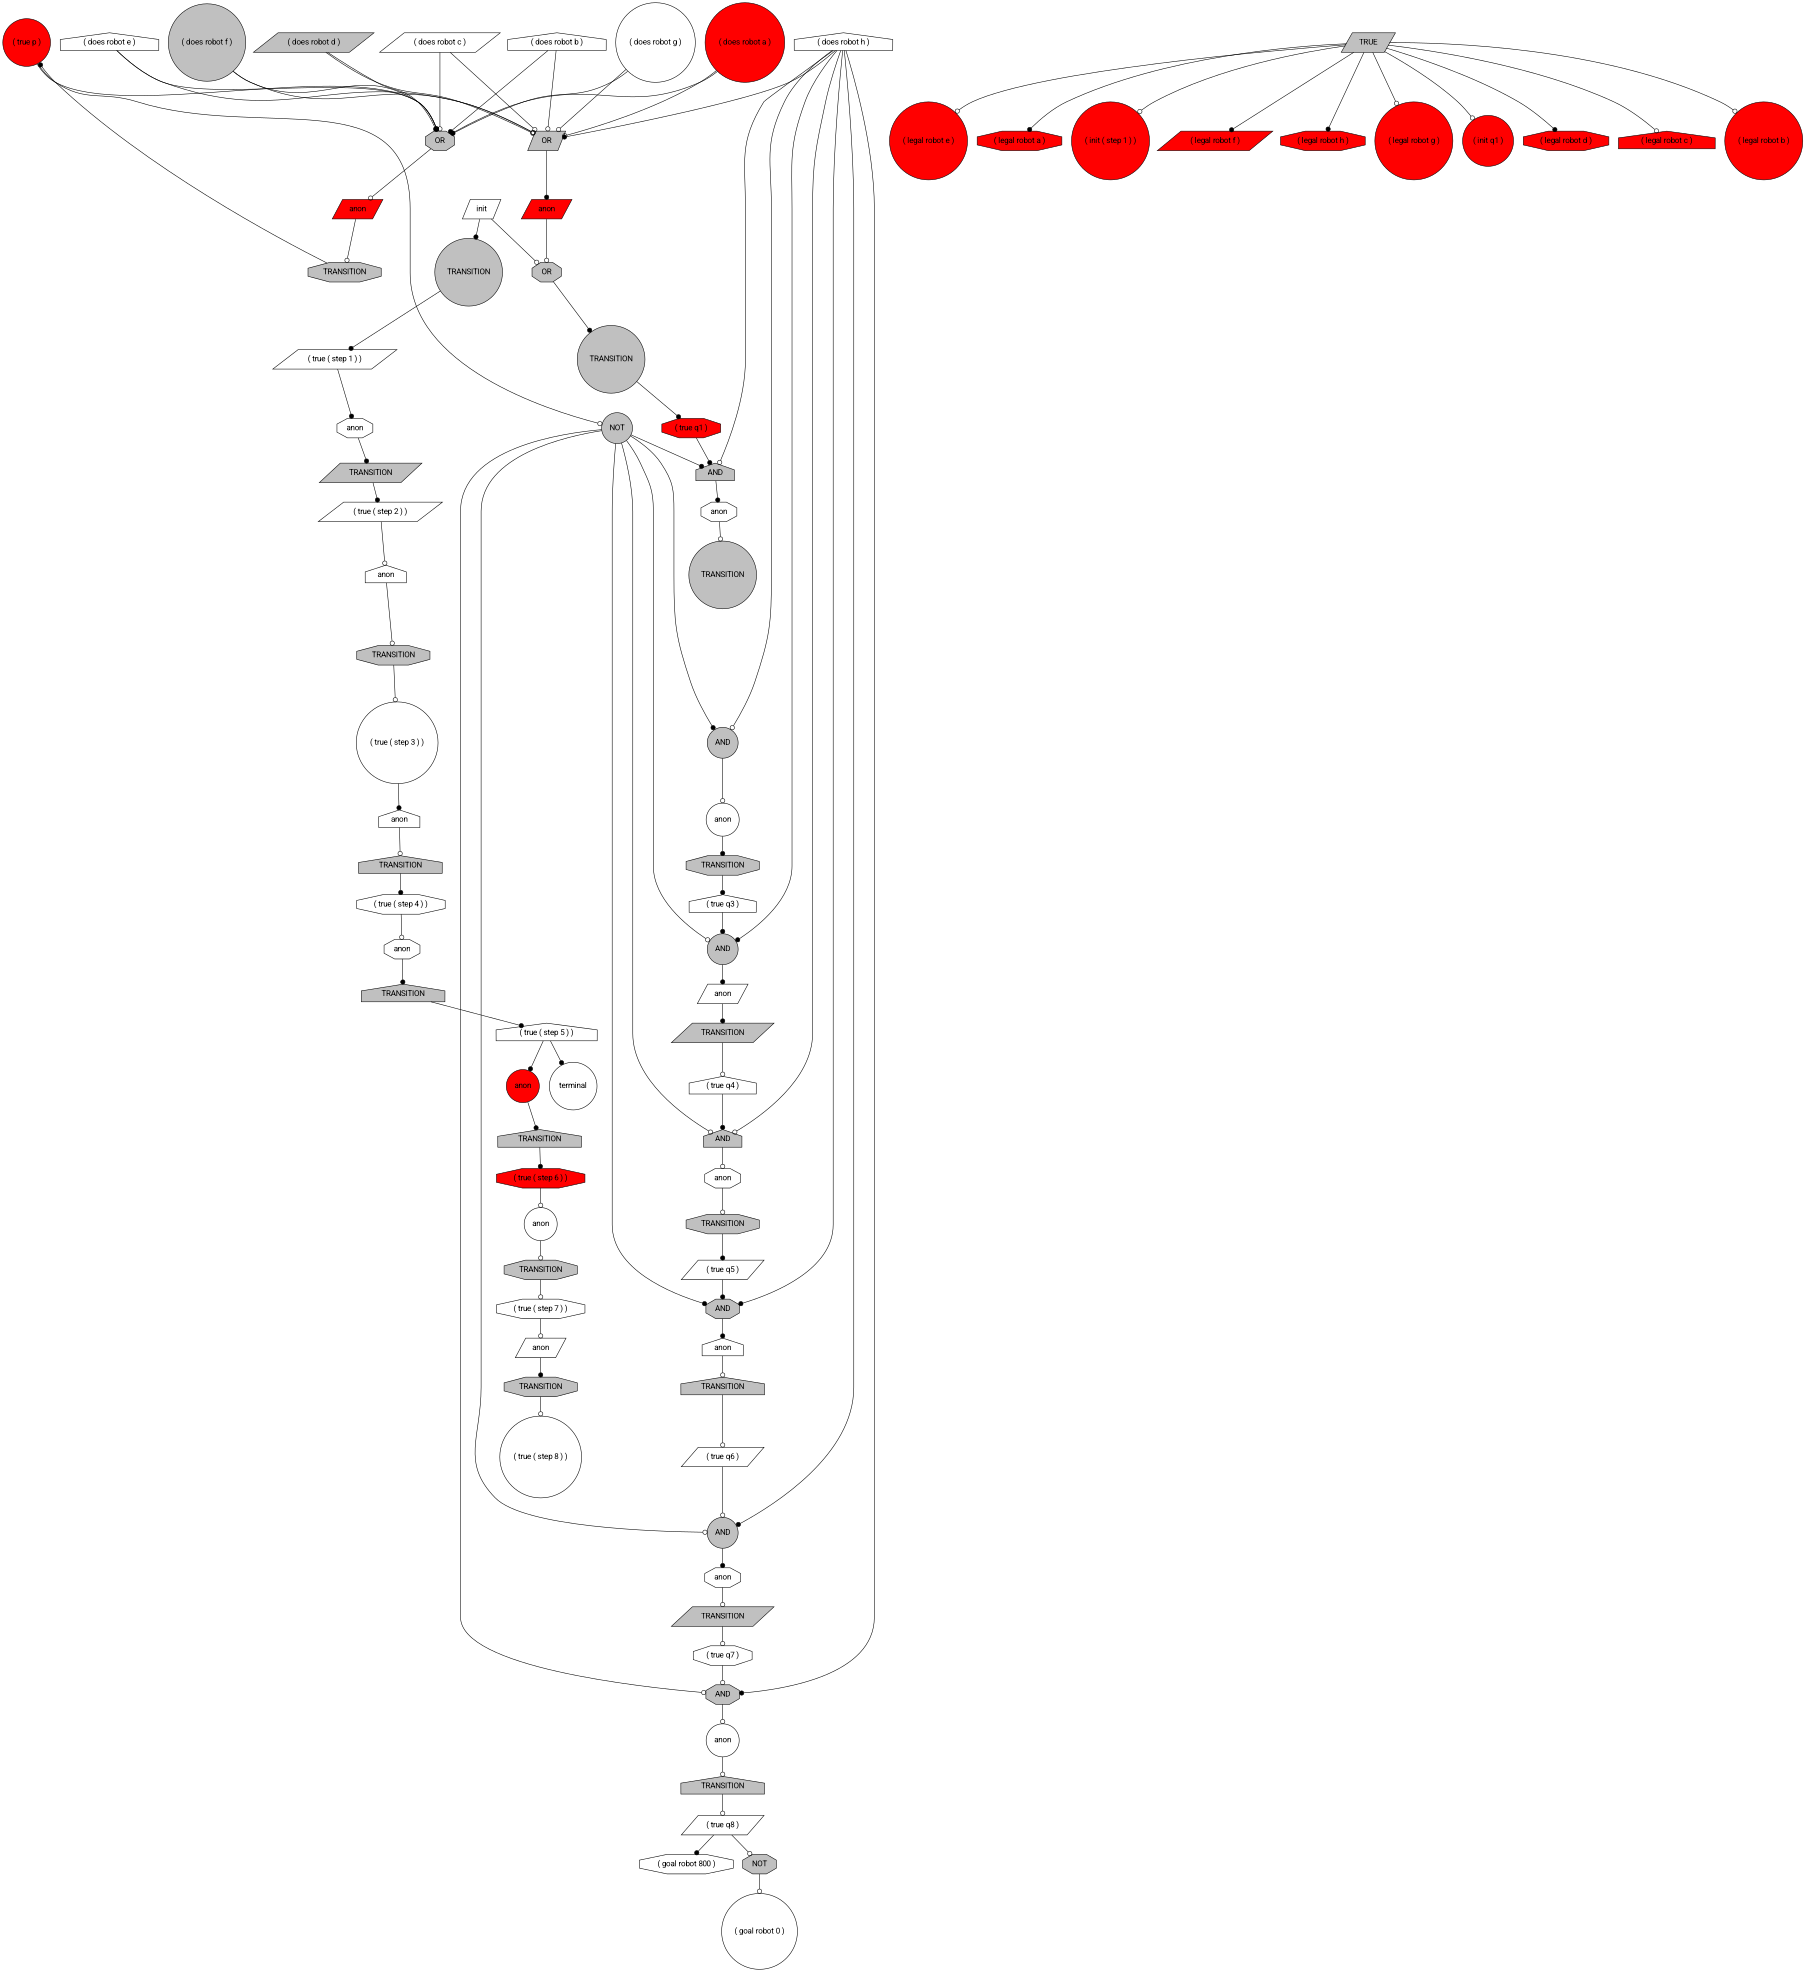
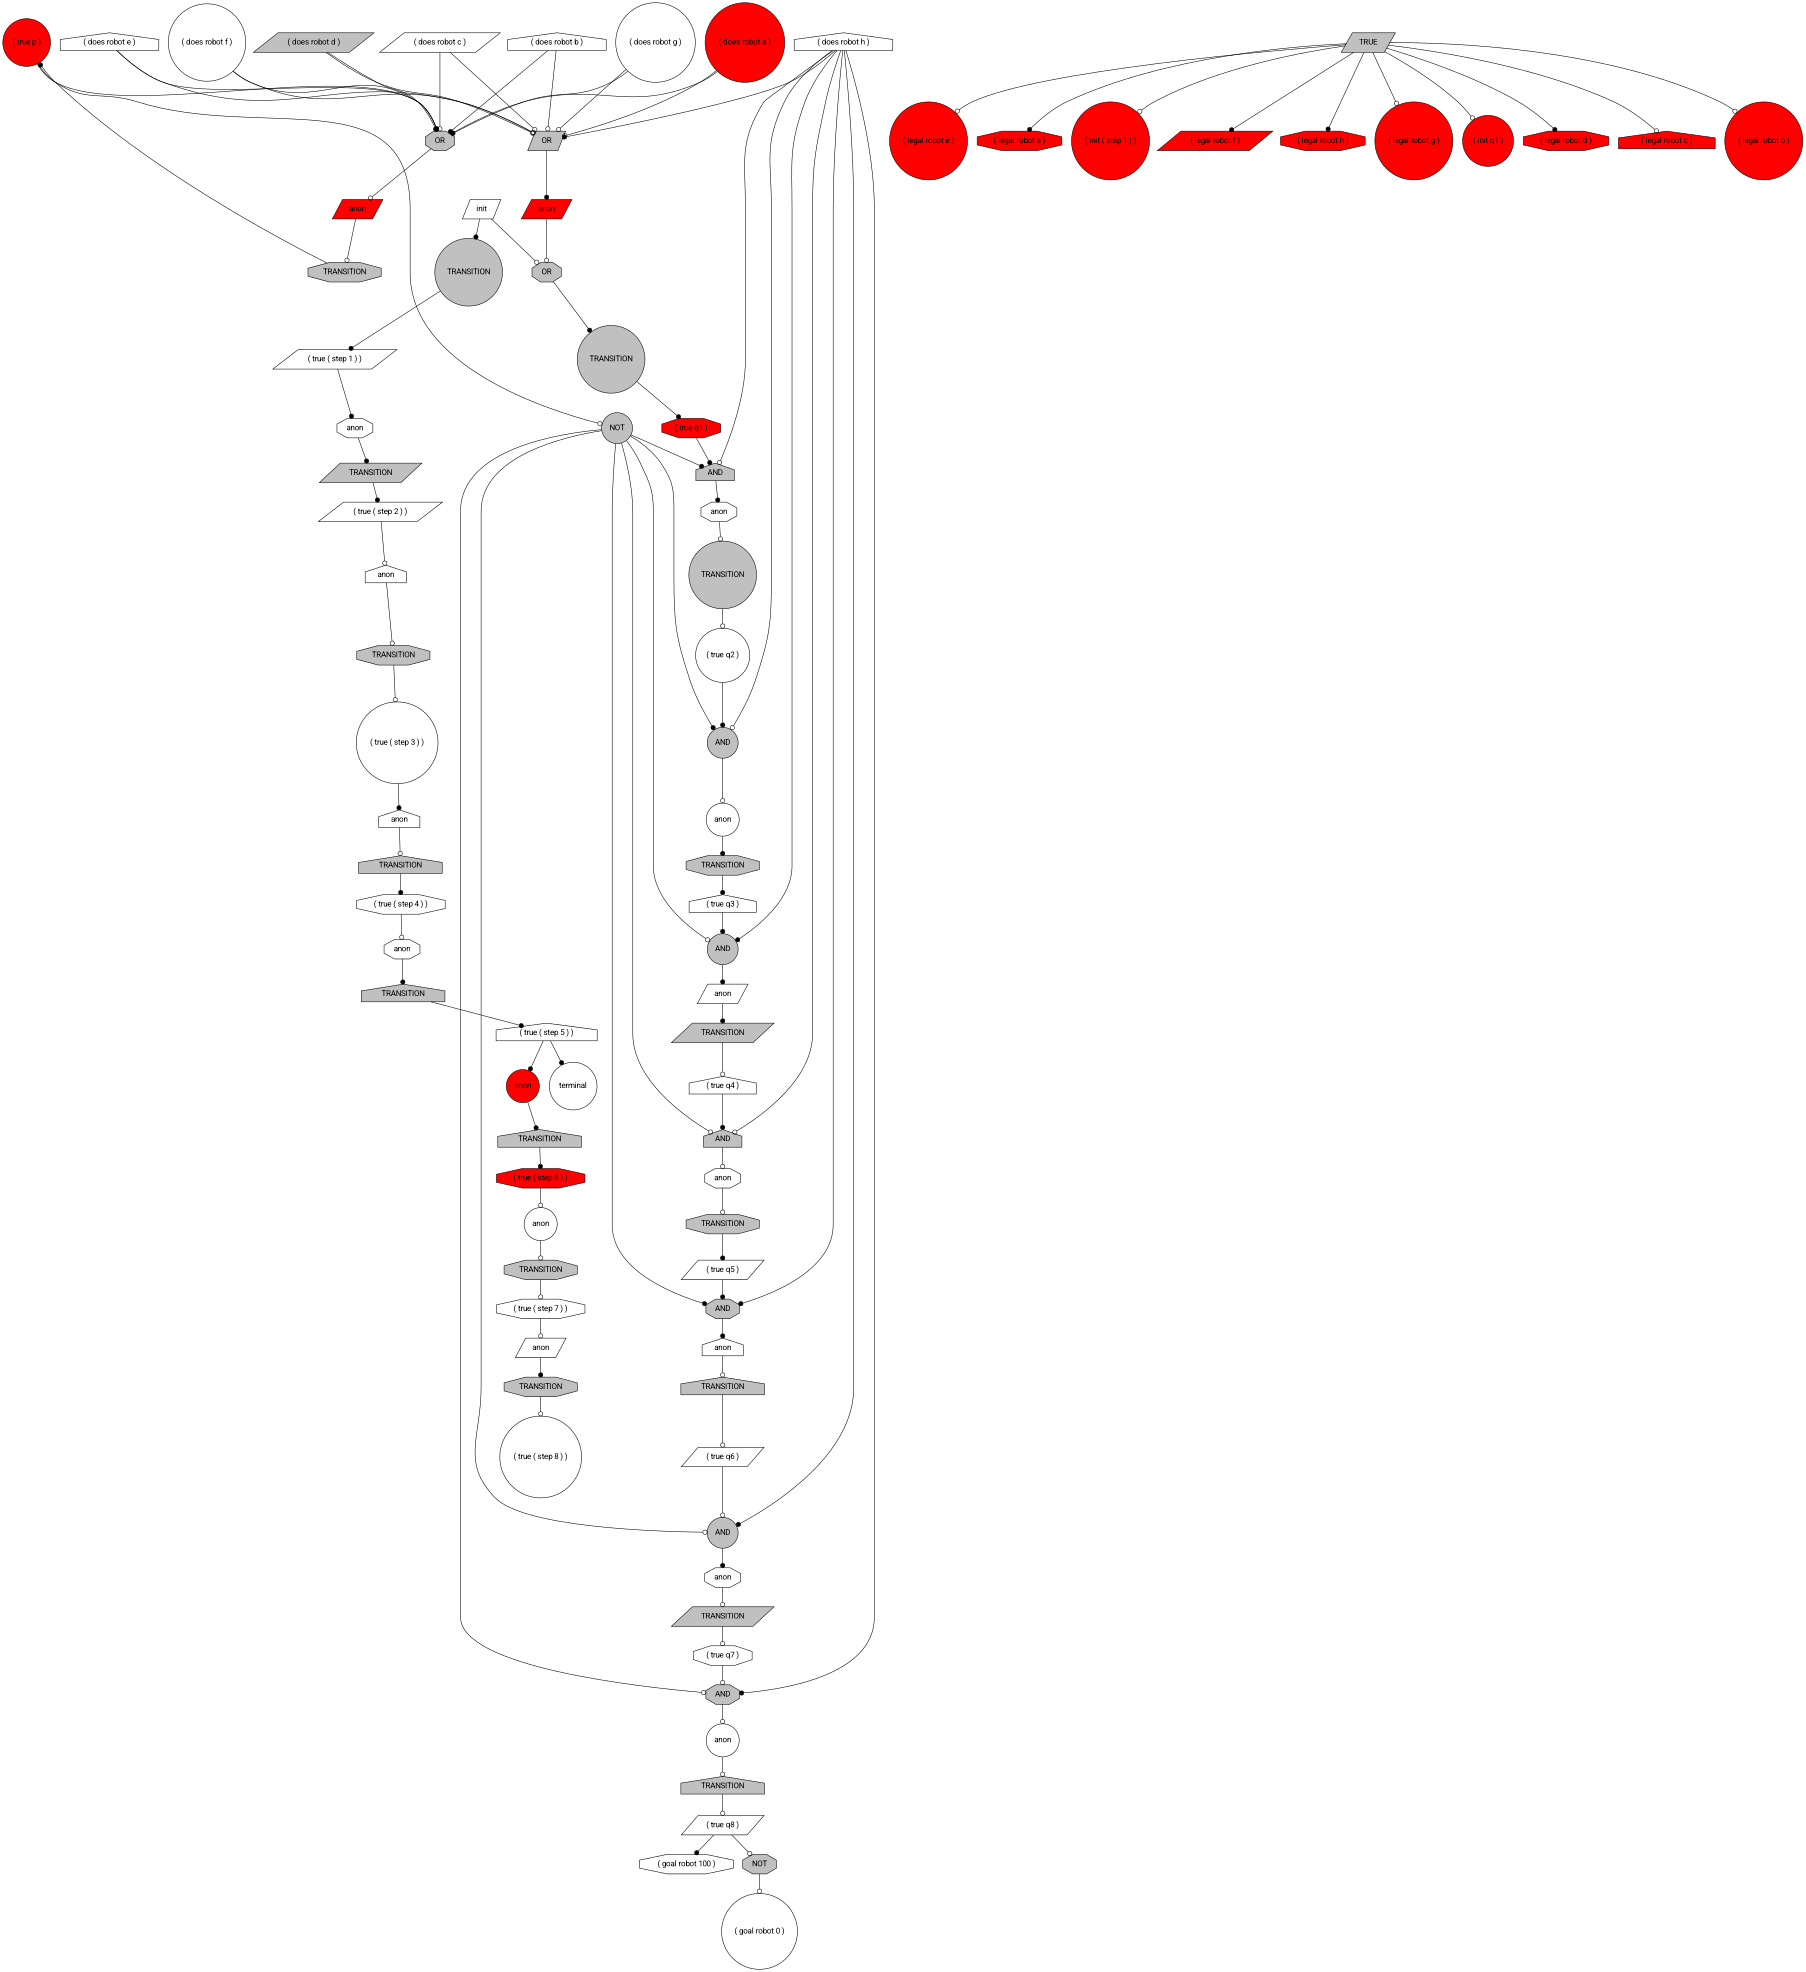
node "( does robot f )": fillcolor grey -> white
node "( true q2 )": added
node "( goal robot 800 )": label "( goal robot 800 )" -> "( goal robot 100 )"
